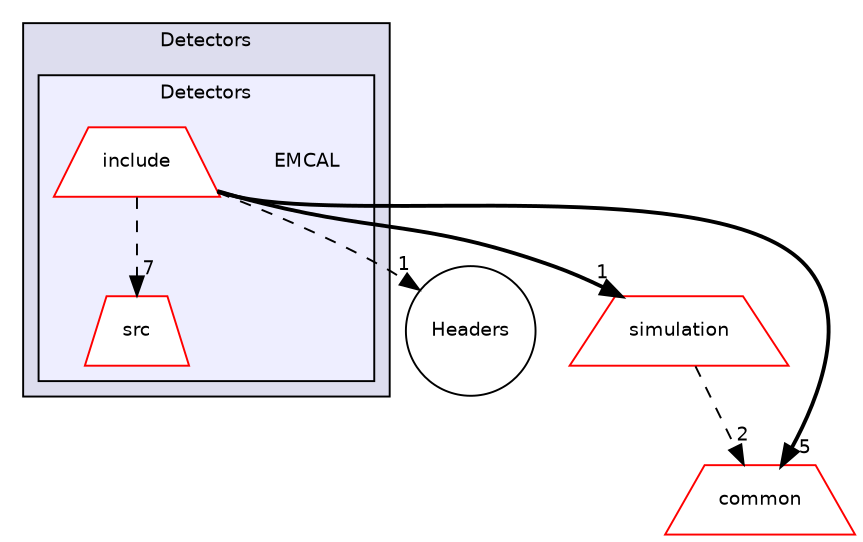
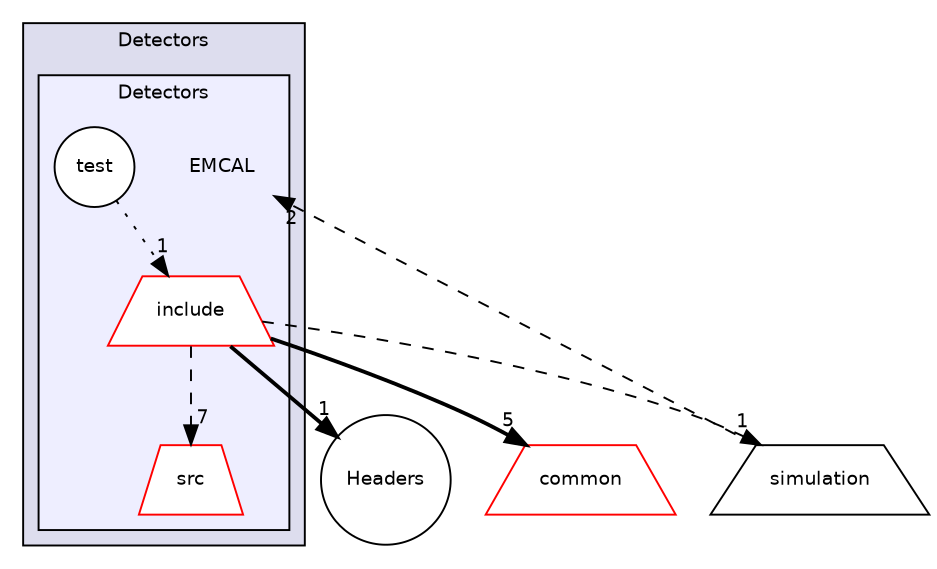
node "test": added
edge "include" -> "simulation": style bold -> dashed
edge "include" -> "Headers": style dashed -> bold
node "simulation": color red -> black
edge "simulation" -> "common": now "simulation" -> "EMCAL"
